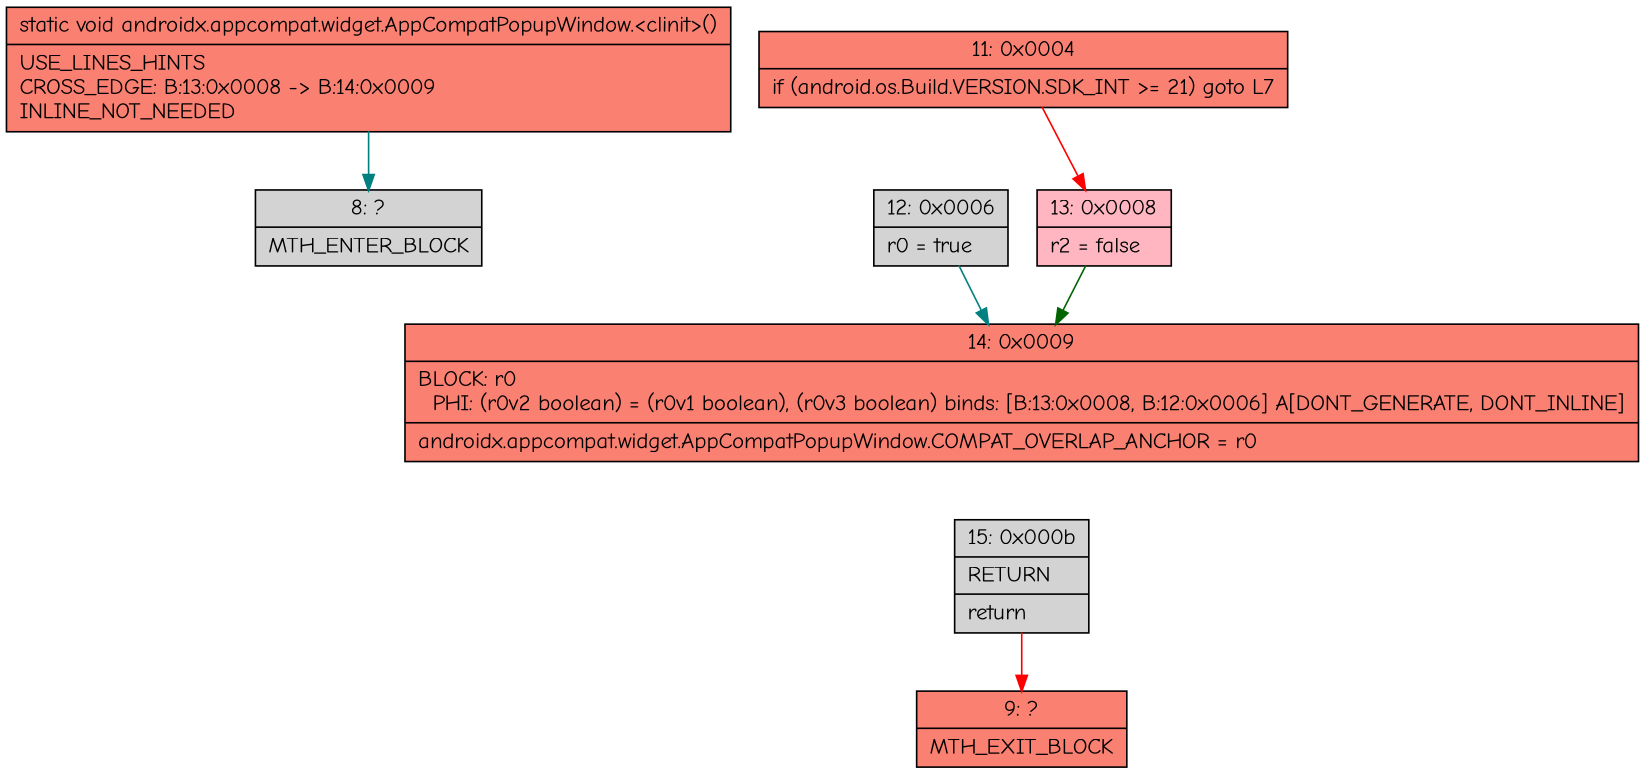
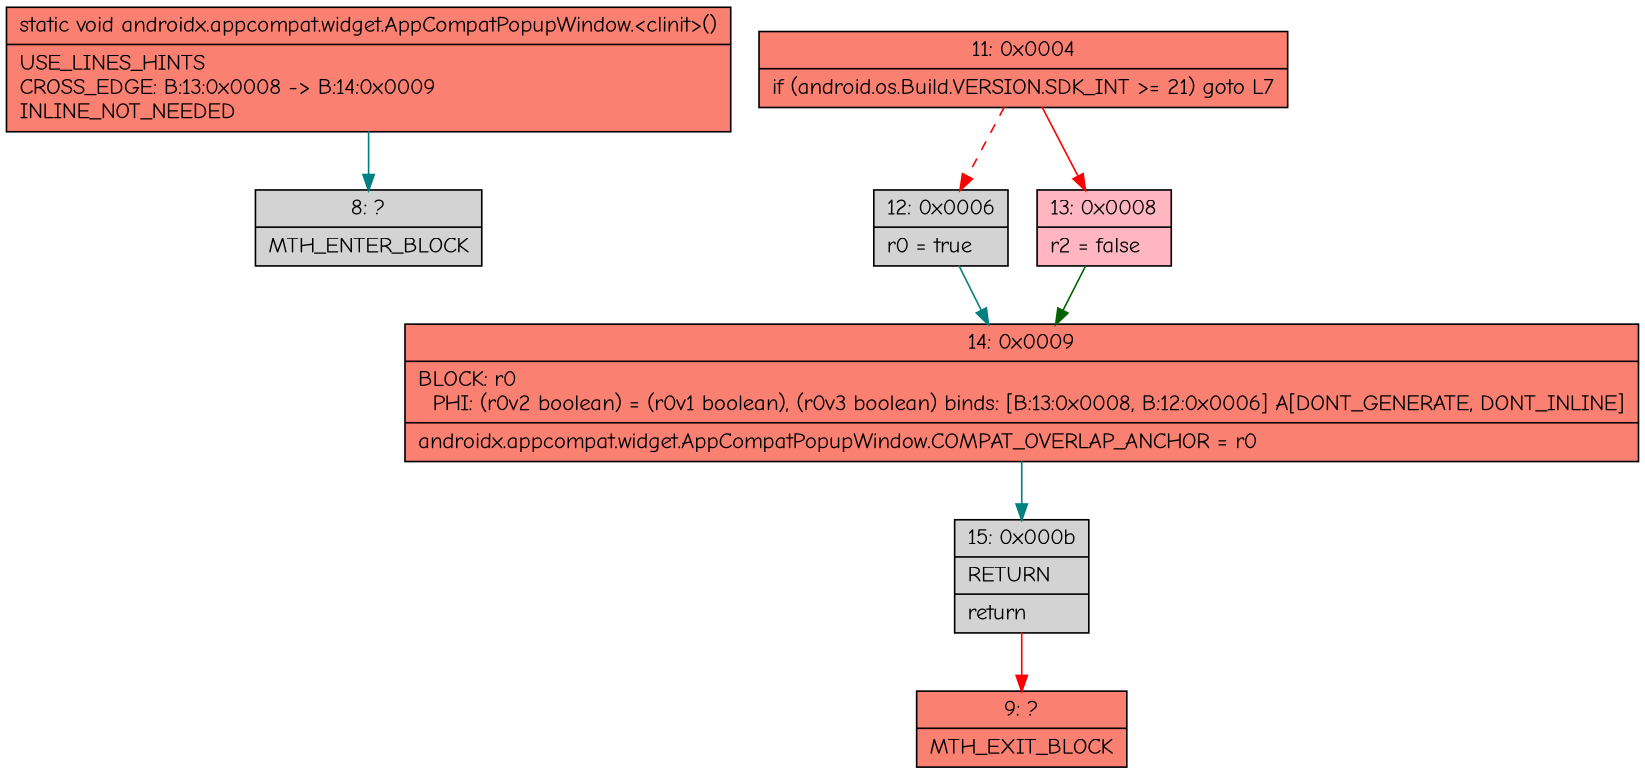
edge "11: 0x0004" -> "12: 0x0006": added
edge "14: 0x0009" -> "15: 0x000b": added
